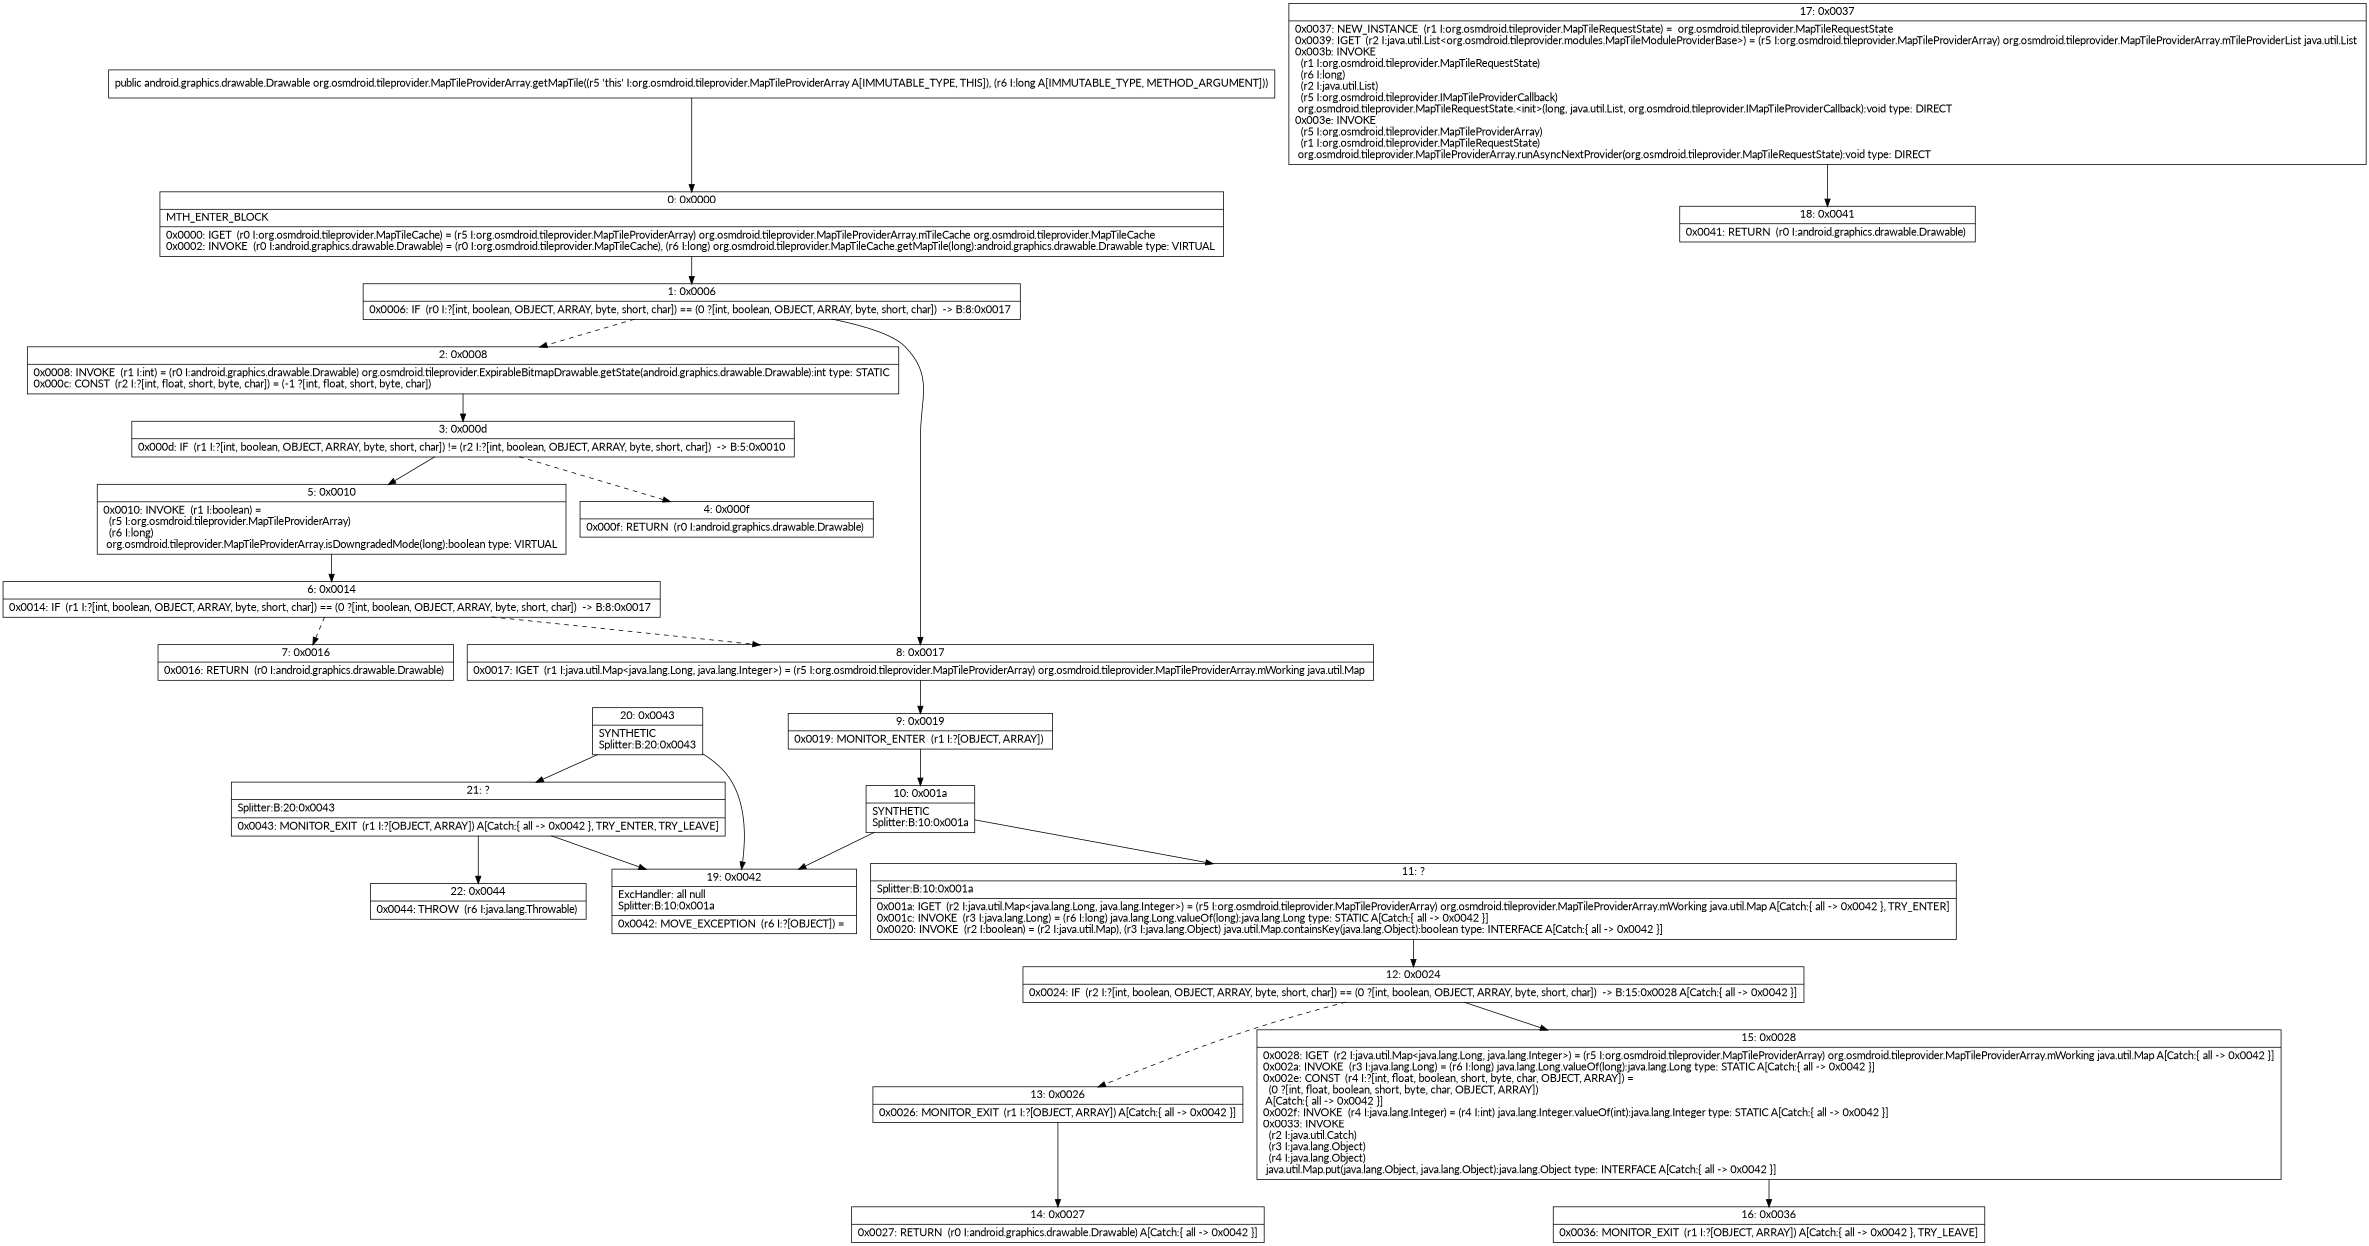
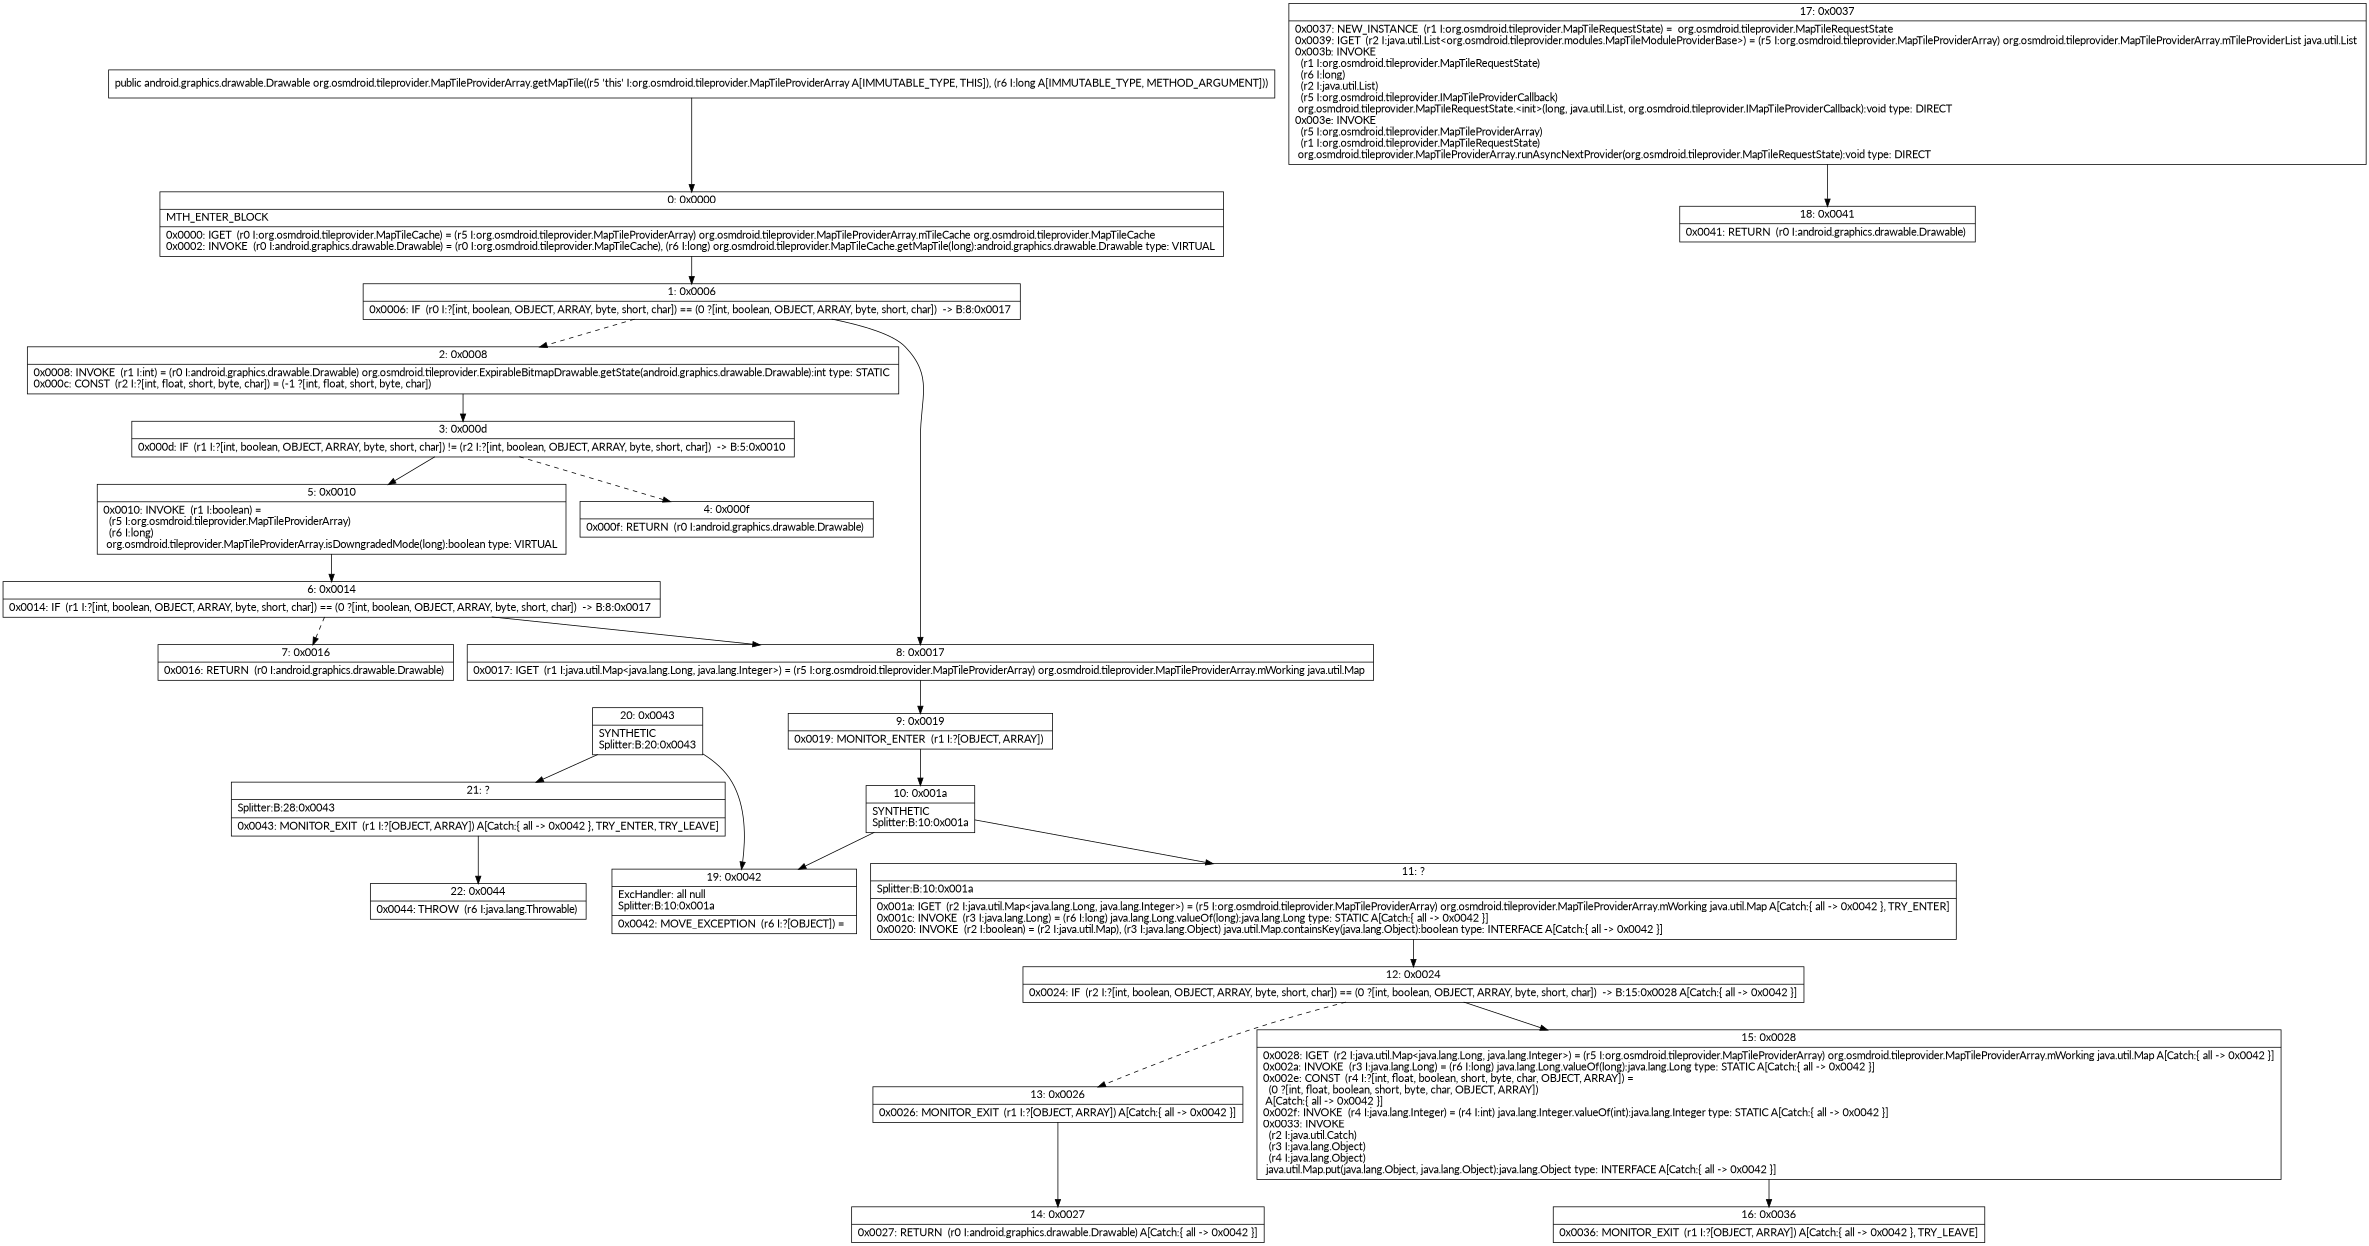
edge "6: 0x0014" -> "8: 0x0017": style dashed -> solid
node "21: ?": text "Splitter:B:20:0x0043" -> "Splitter:B:28:0x0043"
edge "21: ?" -> "19: 0x0042": removed
